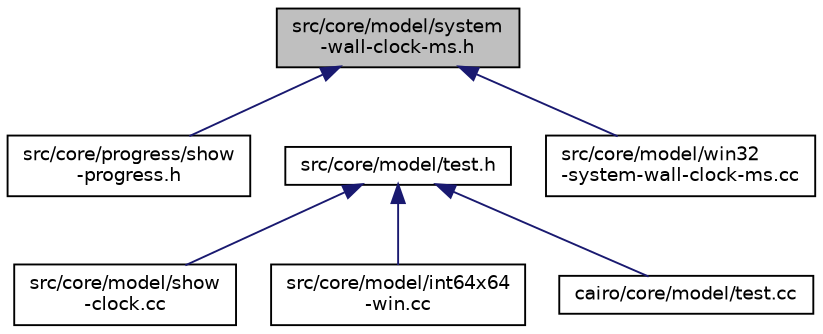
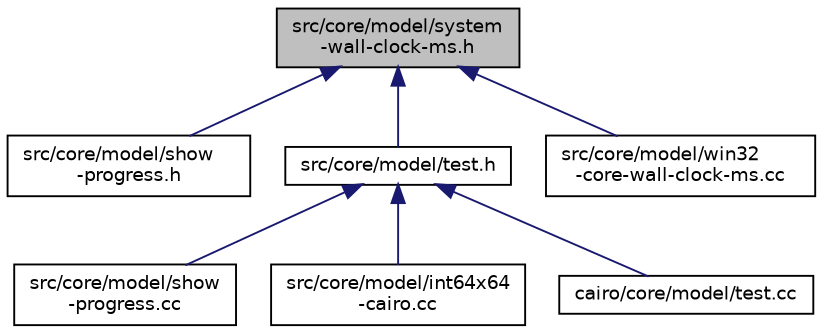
edge "src/core/model/test.h" -> "src/core/model/system -wall-clock-ms.h": added
node "src/core/progress/show -progress.h": label "src/core/progress/show -progress.h" -> "src/core/model/show -progress.h"
node "src/core/model/win32 -system-wall-clock-ms.cc": label "src/core/model/win32 -system-wall-clock-ms.cc" -> "src/core/model/win32 -core-wall-clock-ms.cc"
node "src/core/model/show -clock.cc": label "src/core/model/show -clock.cc" -> "src/core/model/show -progress.cc"
node "src/core/model/int64x64 -win.cc": label "src/core/model/int64x64 -win.cc" -> "src/core/model/int64x64 -cairo.cc"
